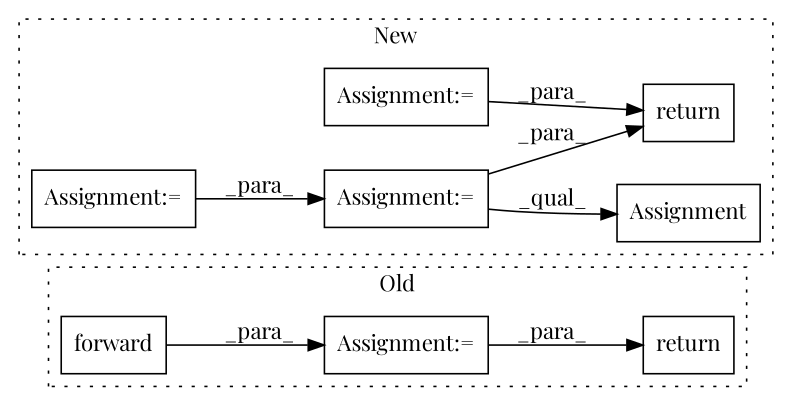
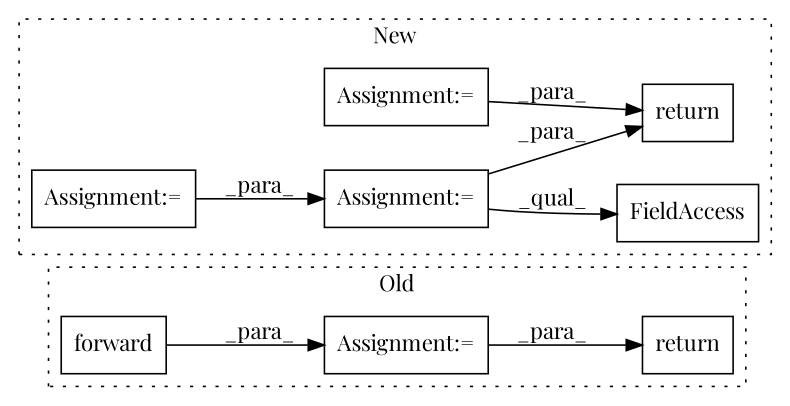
node "Assignment": label "Assignment" -> "FieldAccess"
